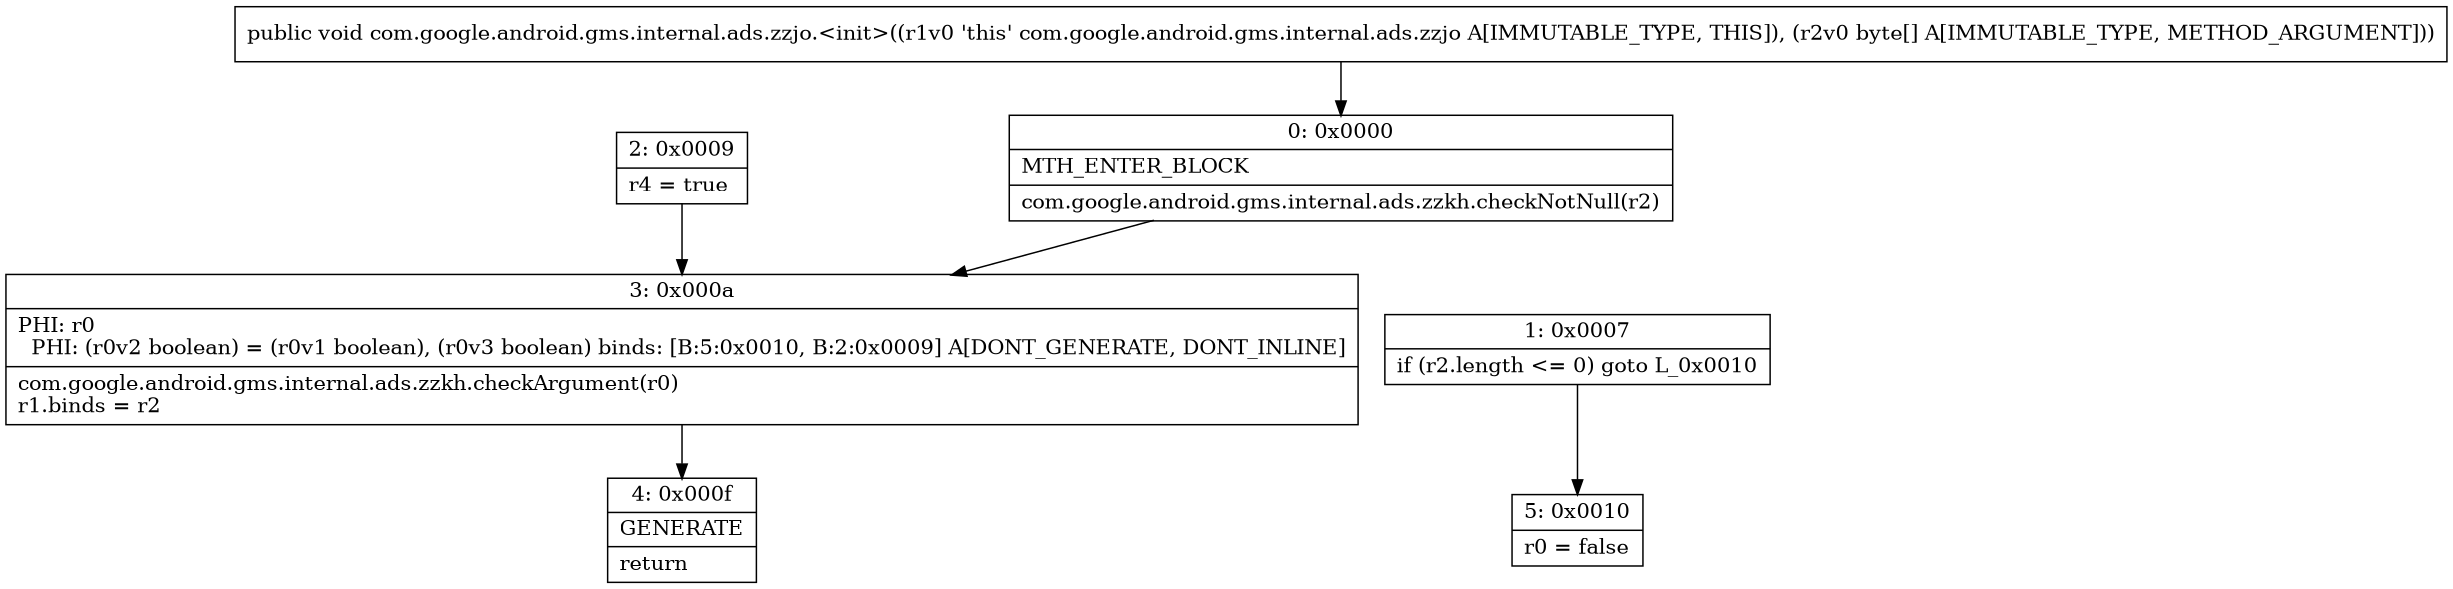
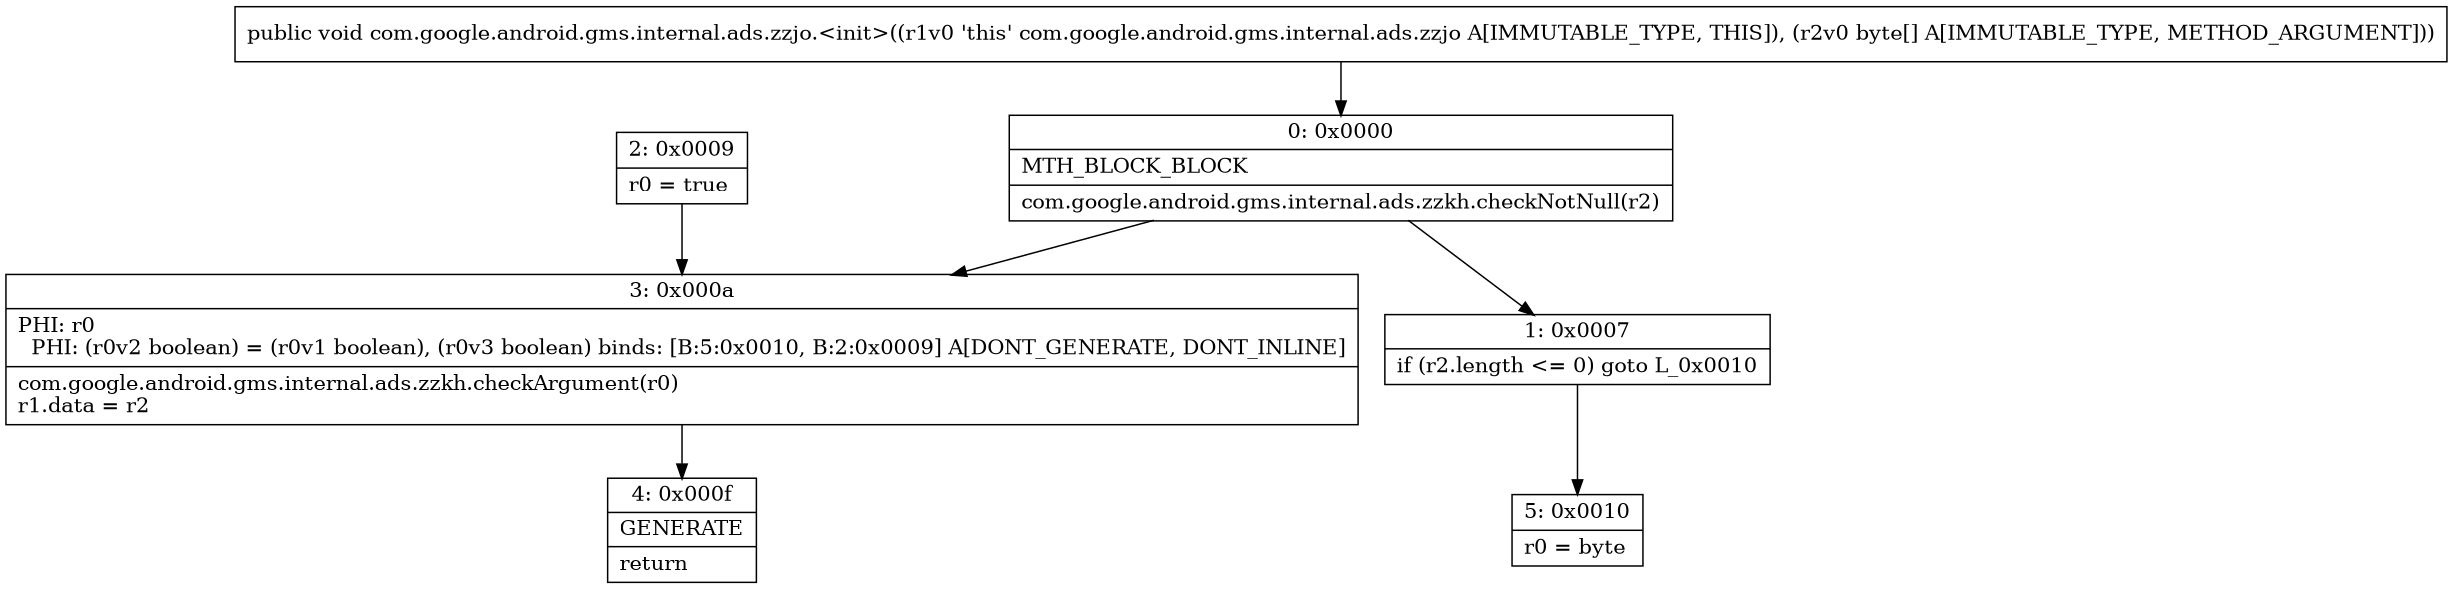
node "0: 0x0000": text "MTH_ENTER_BLOCK" -> "MTH_BLOCK_BLOCK"
node "2: 0x0009": text "r4 = true" -> "r0 = true"
edge "0: 0x0000" -> "1: 0x0007": added
node "3: 0x000a": text "r1.binds = r2" -> "r1.data = r2"
node "5: 0x0010": text "r0 = false" -> "r0 = byte"
